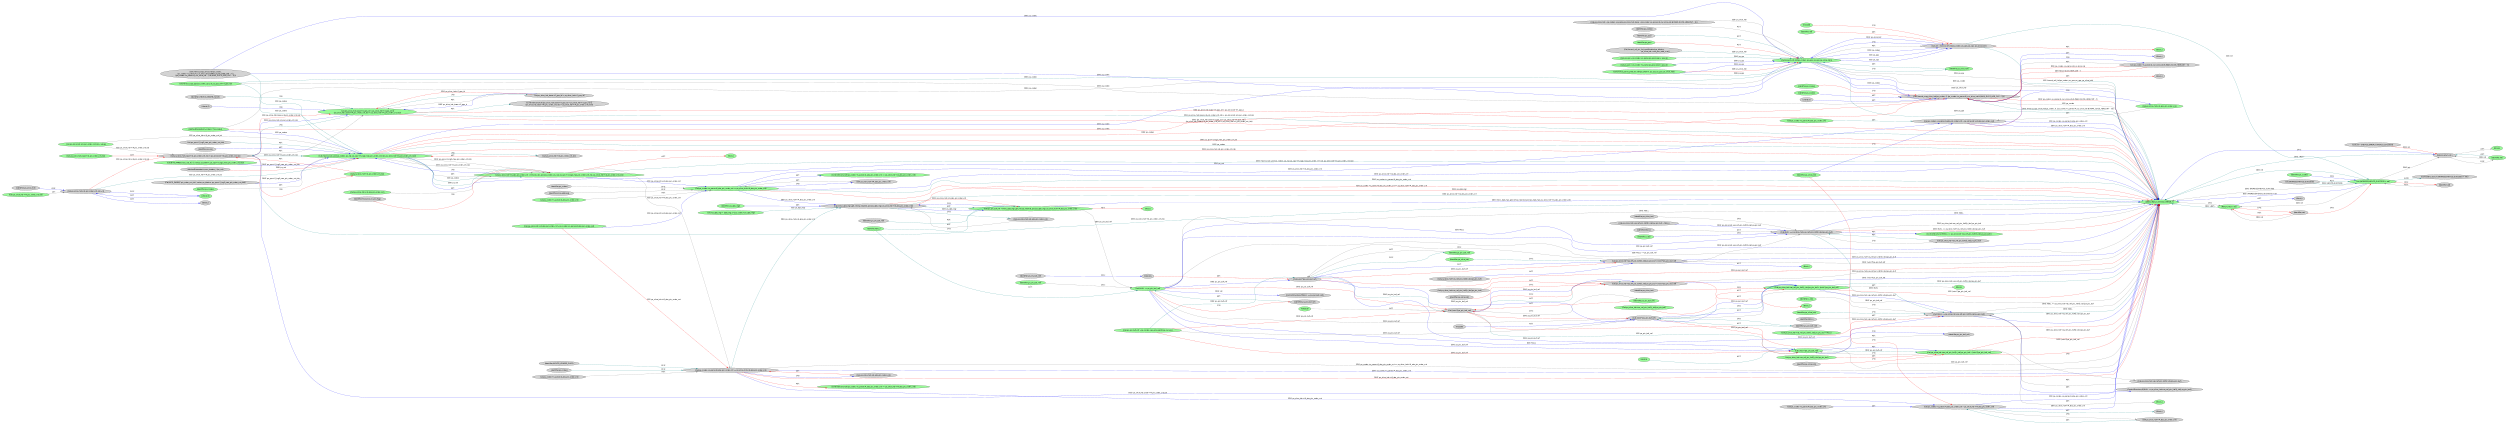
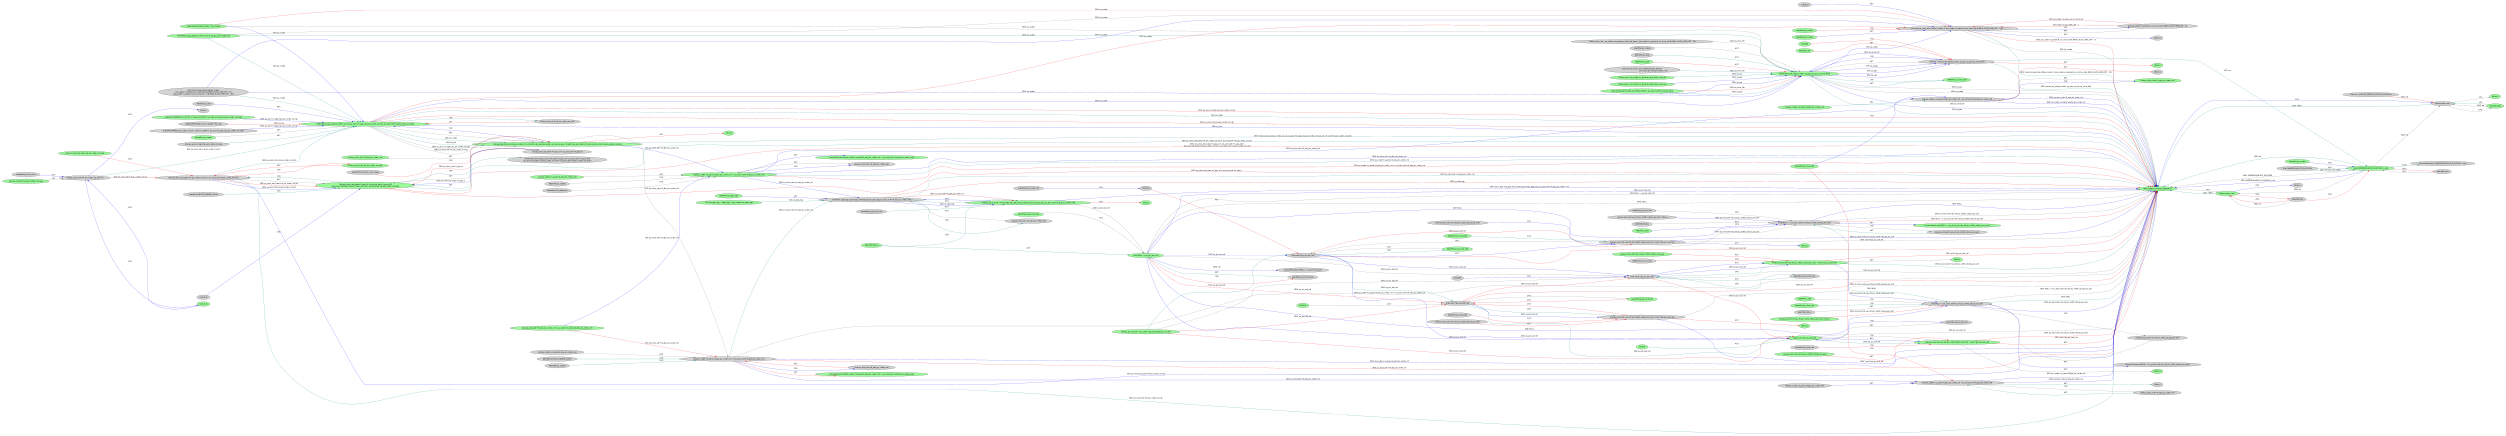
node "(Call,ps_slice_hdr->i4_pic_order_cnt_lsb = value)": removed
